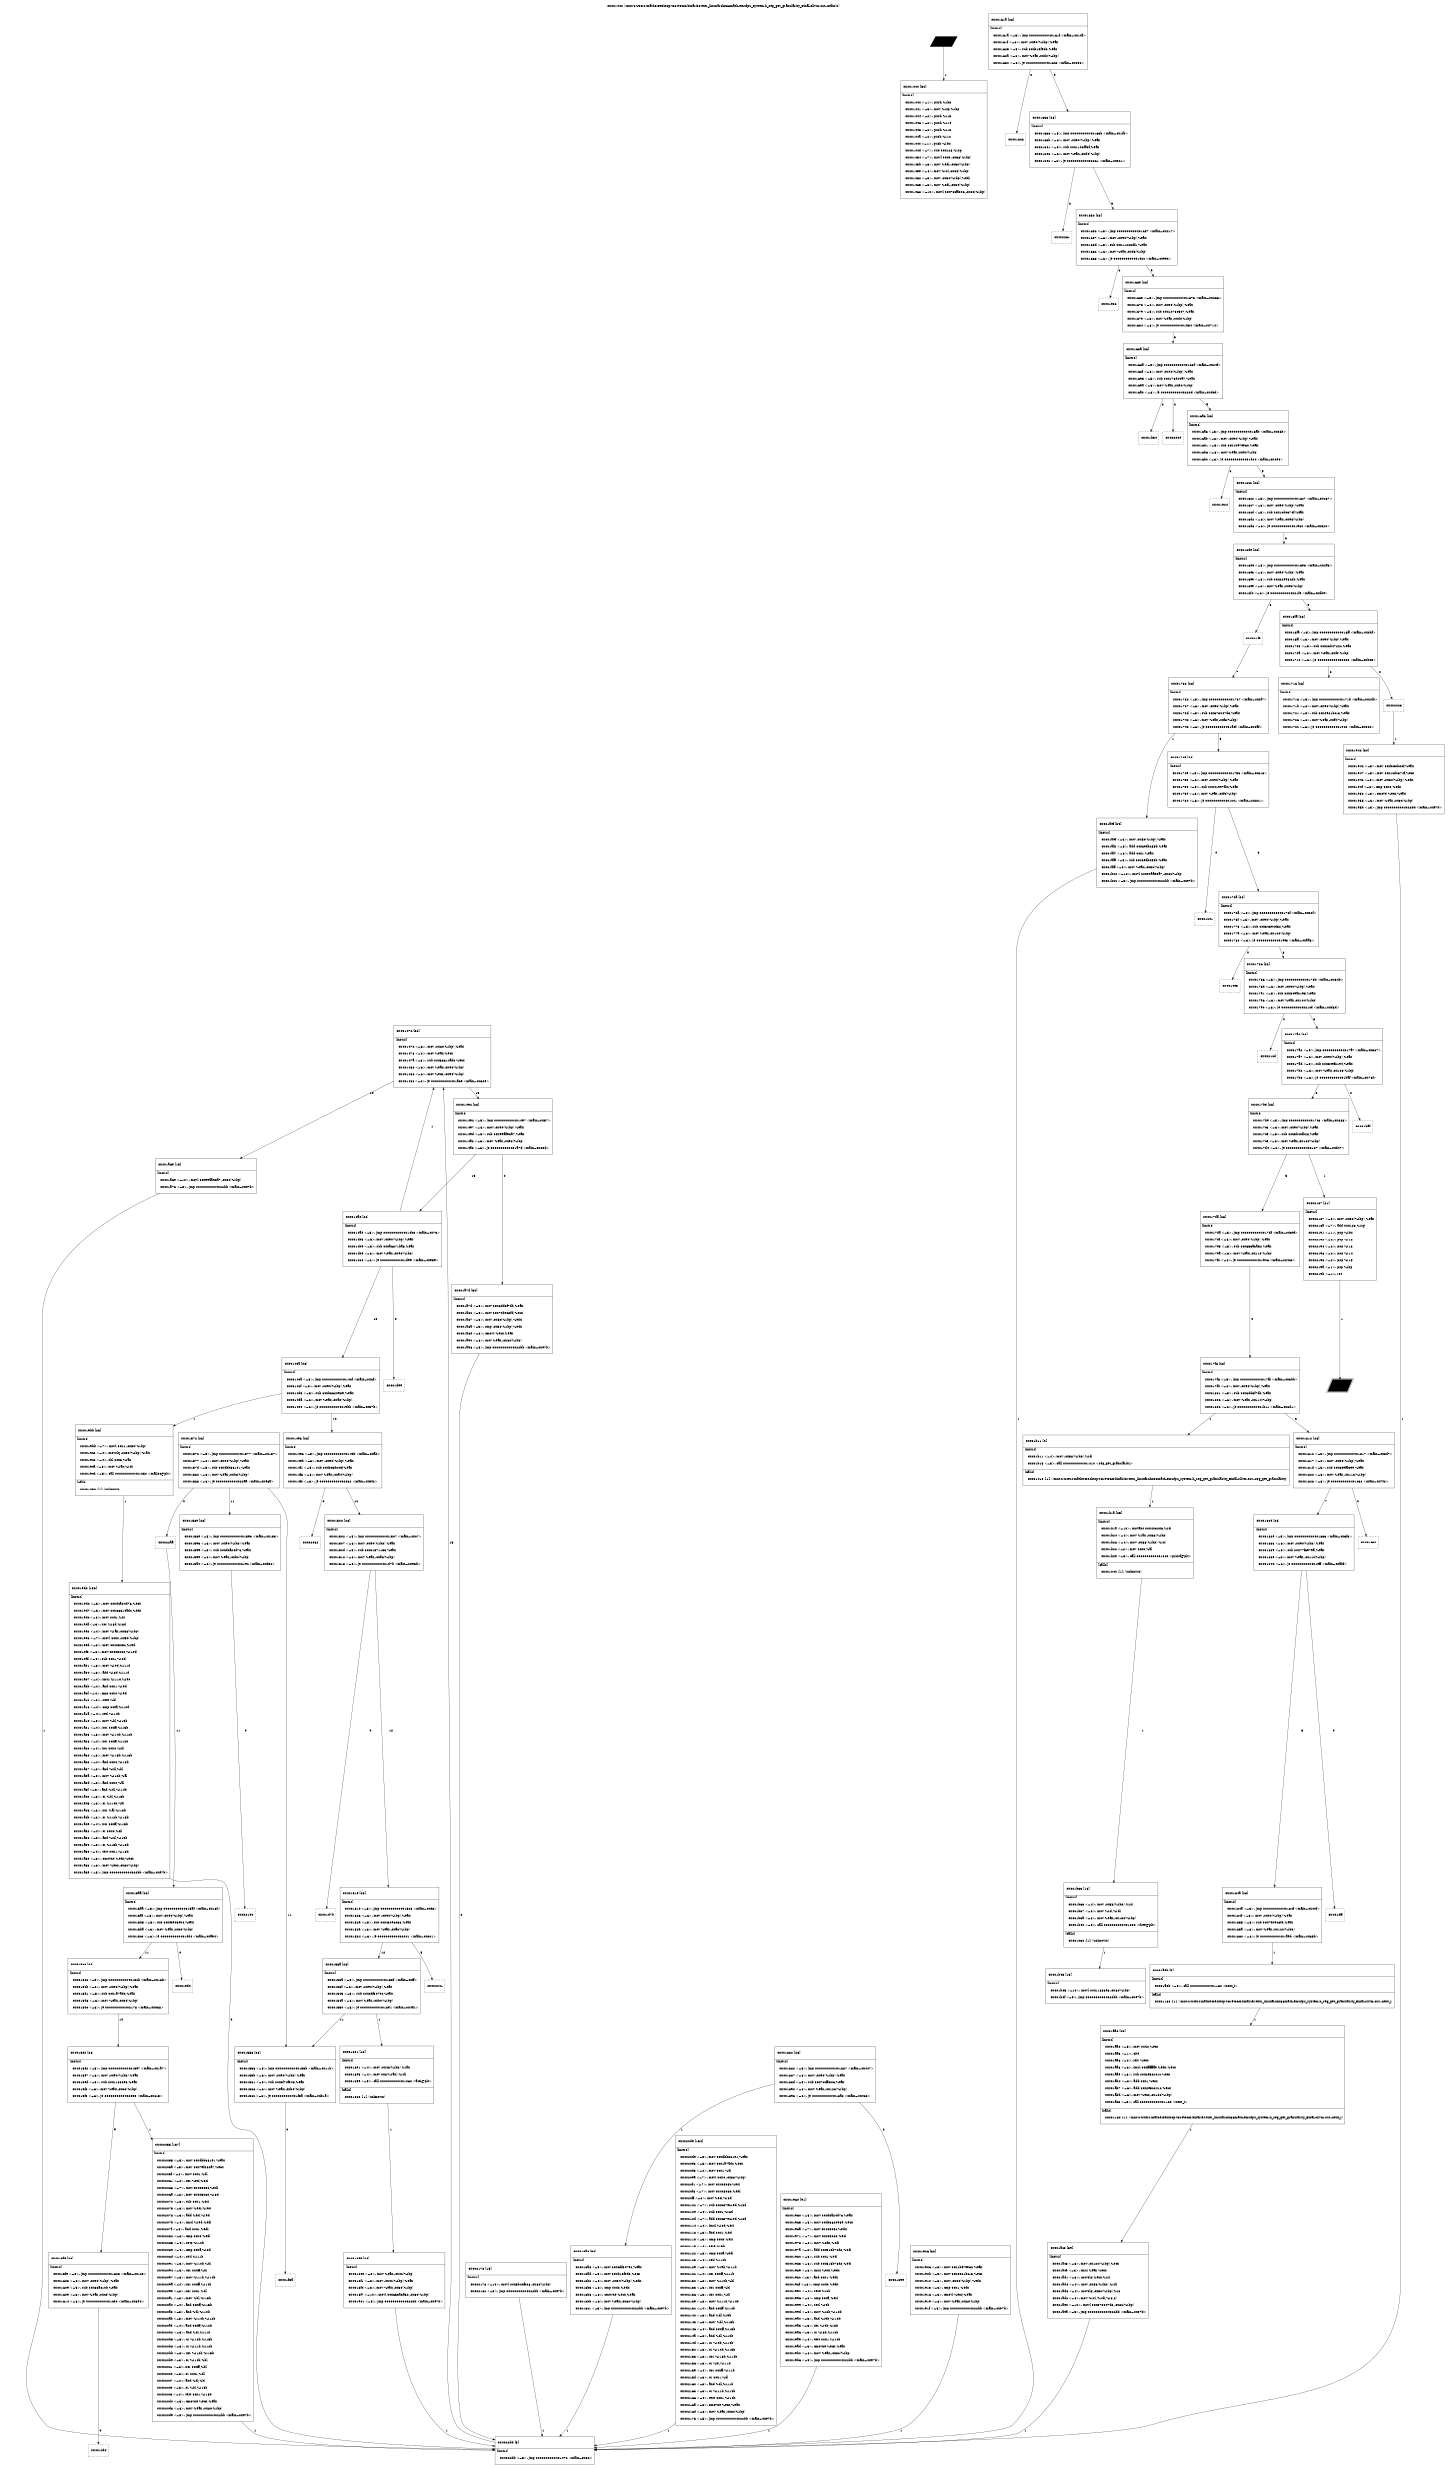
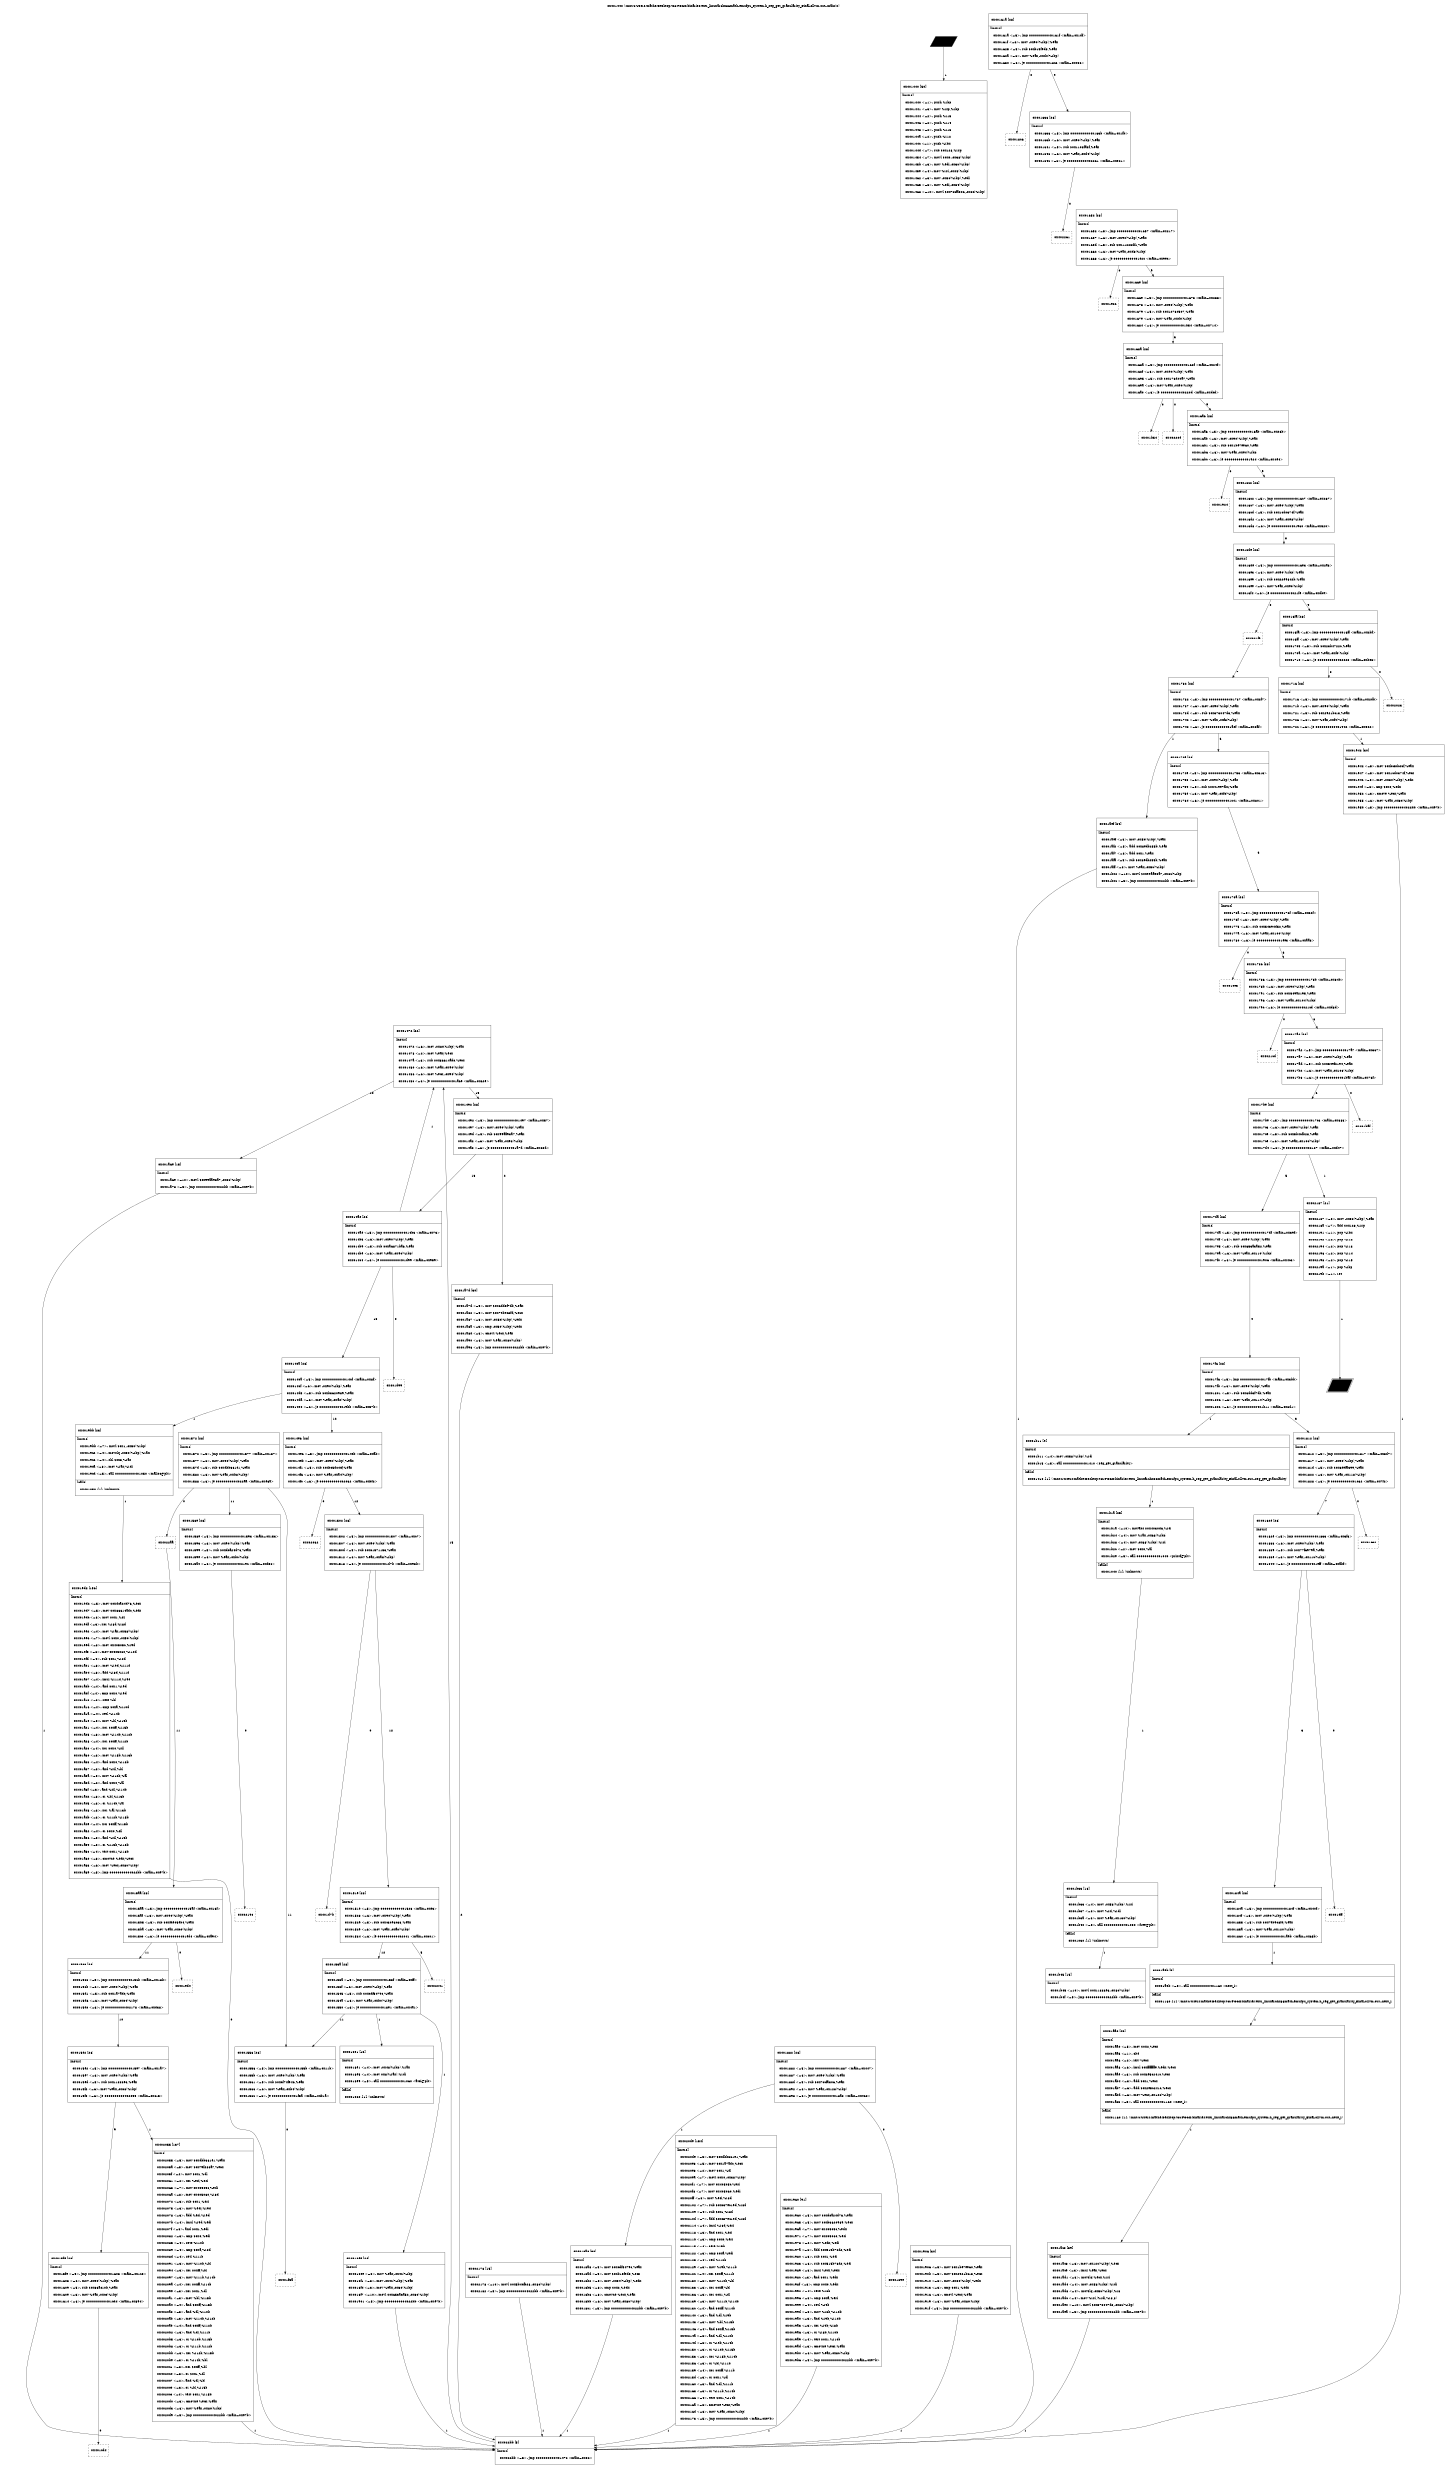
edge "0x401636 [28]" -> "0x401652 [28]": removed, label "9"
edge "0x402023" -> "0x401942 [30]": now "0x401716 [28]" -> "0x401942 [30]"
node "0x401c41": removed
edge "0x4018e1 [13]" -> "0x4018ee [24]": now "0x40153a [28]" -> "0x4018ee [24]"
